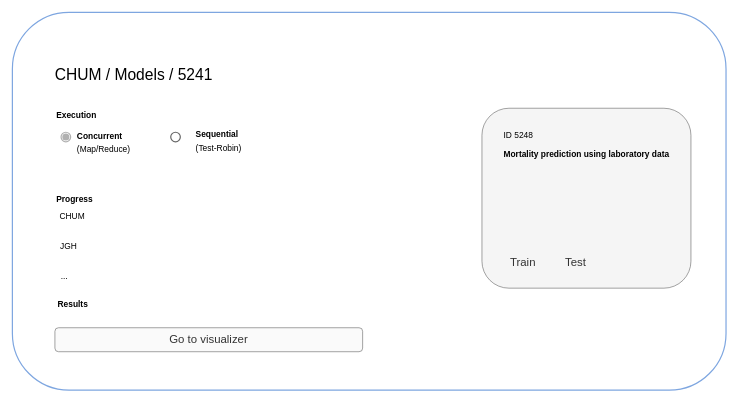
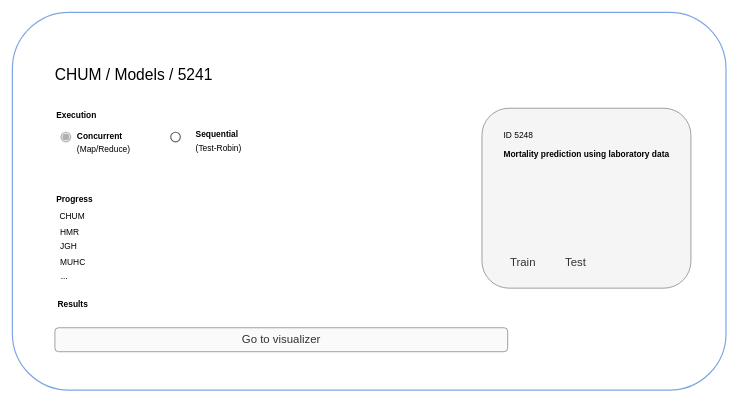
node "HMR": added
node "MUHC": added
node "Go to visualizer": size 308x24 -> 453x24
